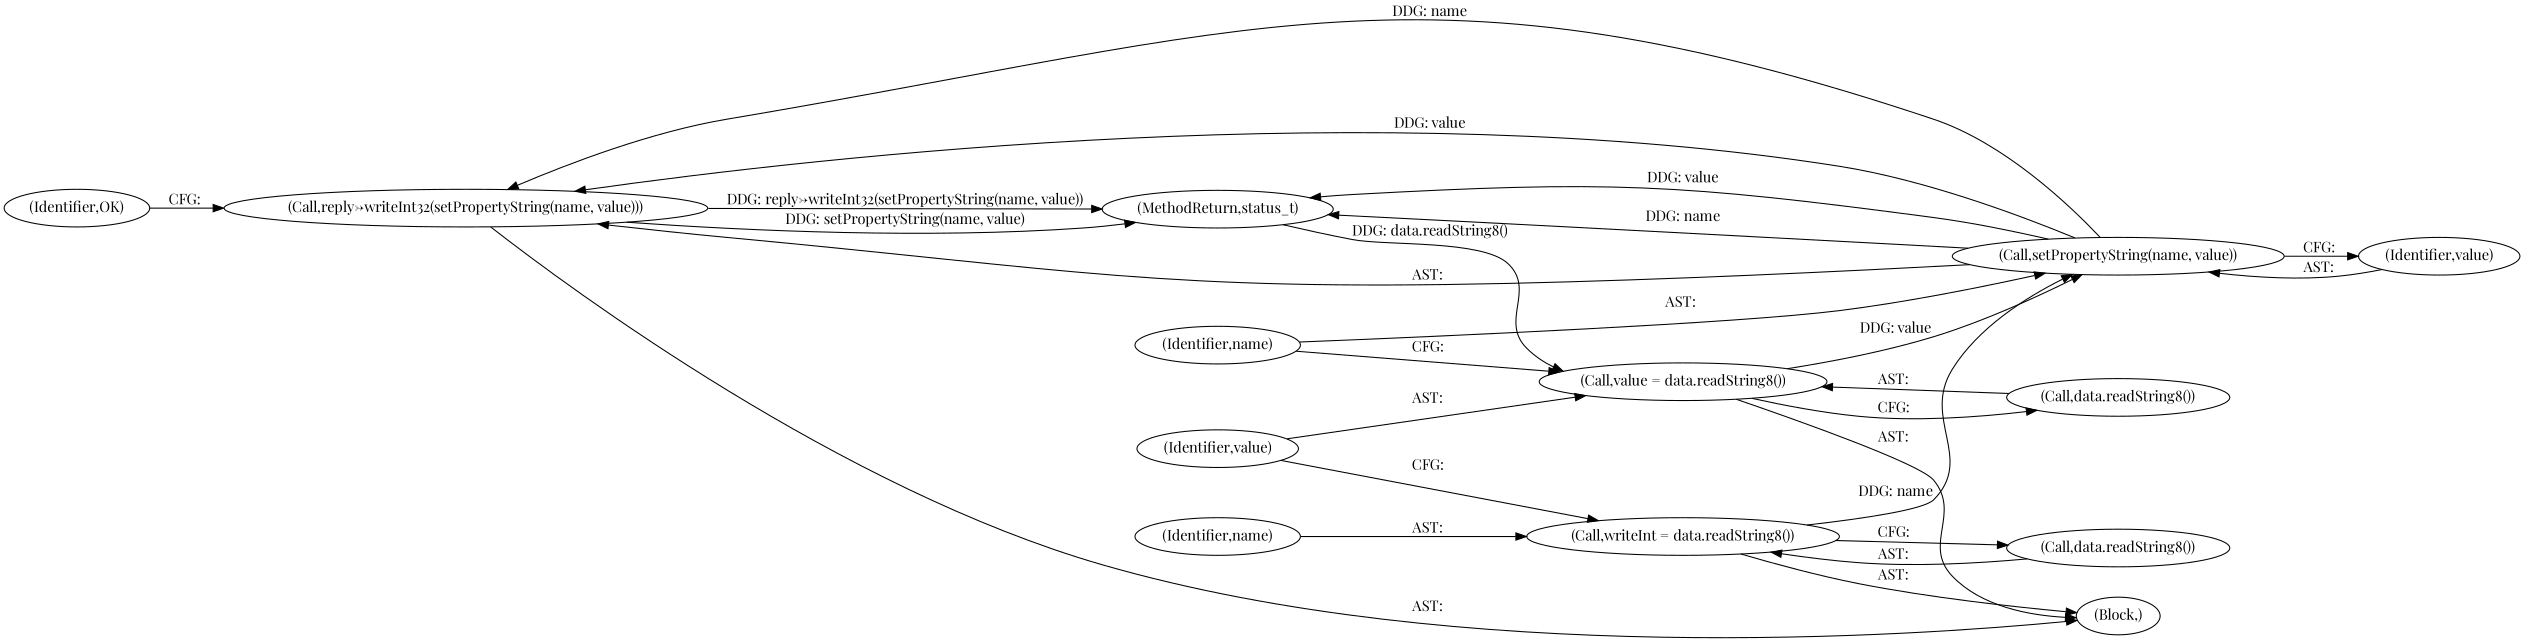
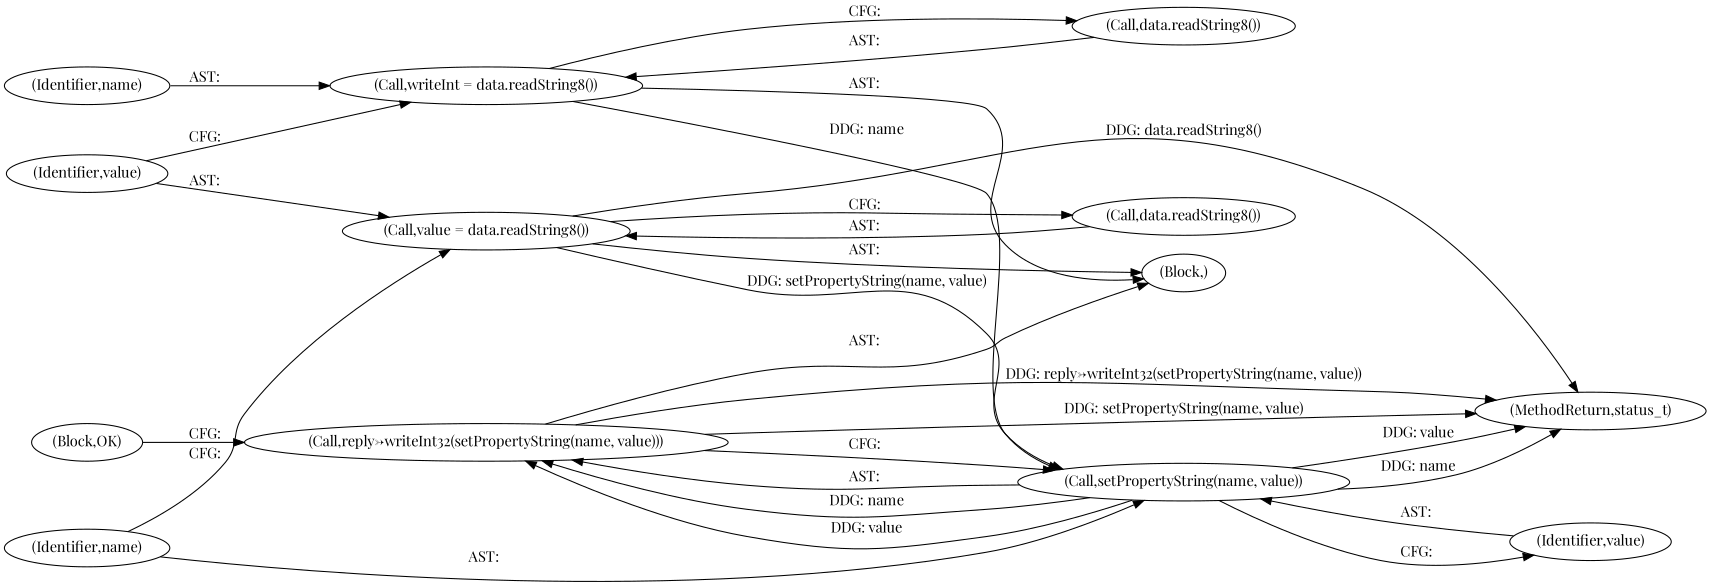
node "(Identifier,OK)": label "(Identifier,OK)" -> "(Block,OK)"
edge "(MethodReturn,status_t)" -> "(Call,value = data.readString8())": reversed
edge "(Call,value = data.readString8())" -> "(Call,setPropertyString(name, value))": label "DDG: value" -> "DDG: setPropertyString(name, value)"
edge "(Call,reply->writeInt32(setPropertyString(name, value)))" -> "(Call,setPropertyString(name, value))": added, label "CFG:"
